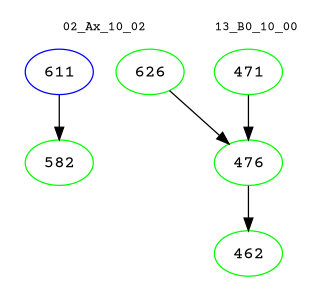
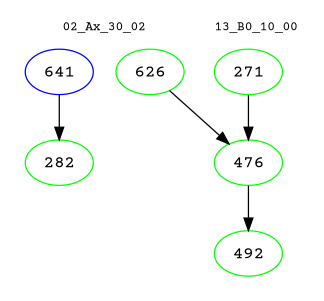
cluster "02_Ax_10_02": label "02_Ax_10_02" -> "02_Ax_30_02"
node "611": label "611" -> "641"
node "471": label "471" -> "271"
node "582": label "582" -> "282"
node "462": label "462" -> "492"
